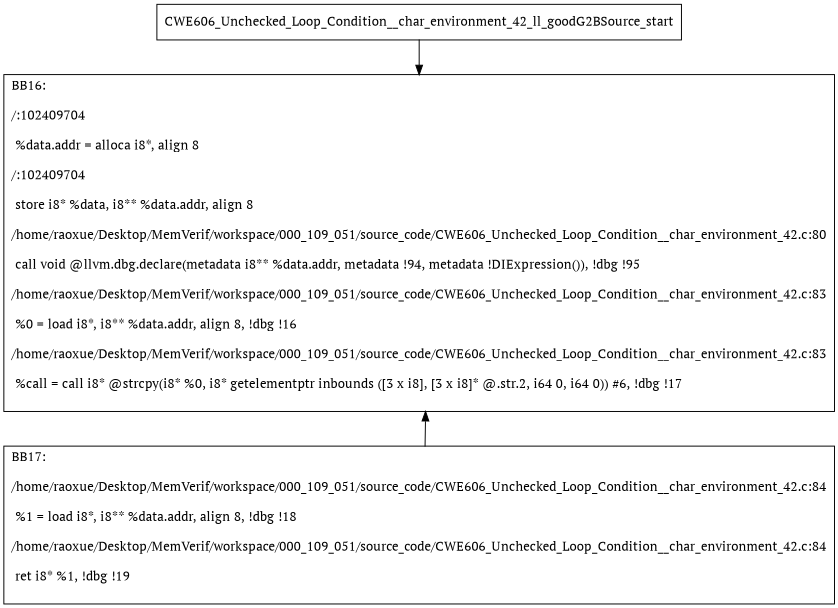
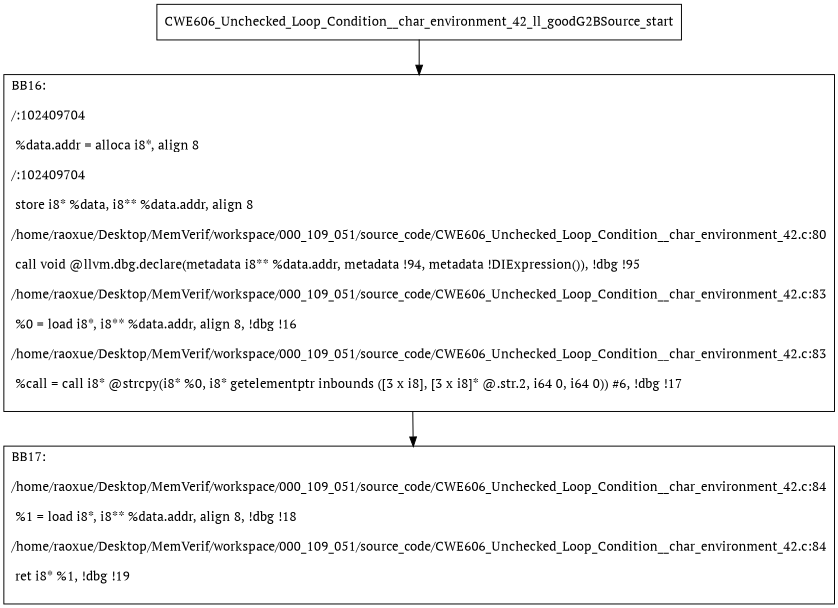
edge "BB17:" -> "BB16:": reversed
